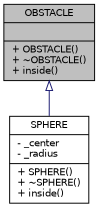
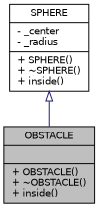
edge "SPHERE" -> "OBSTACLE": reversed
